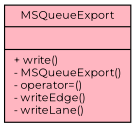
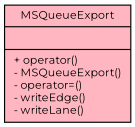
node "MSQueueExport": text "+ write()" -> "+ operator()"
